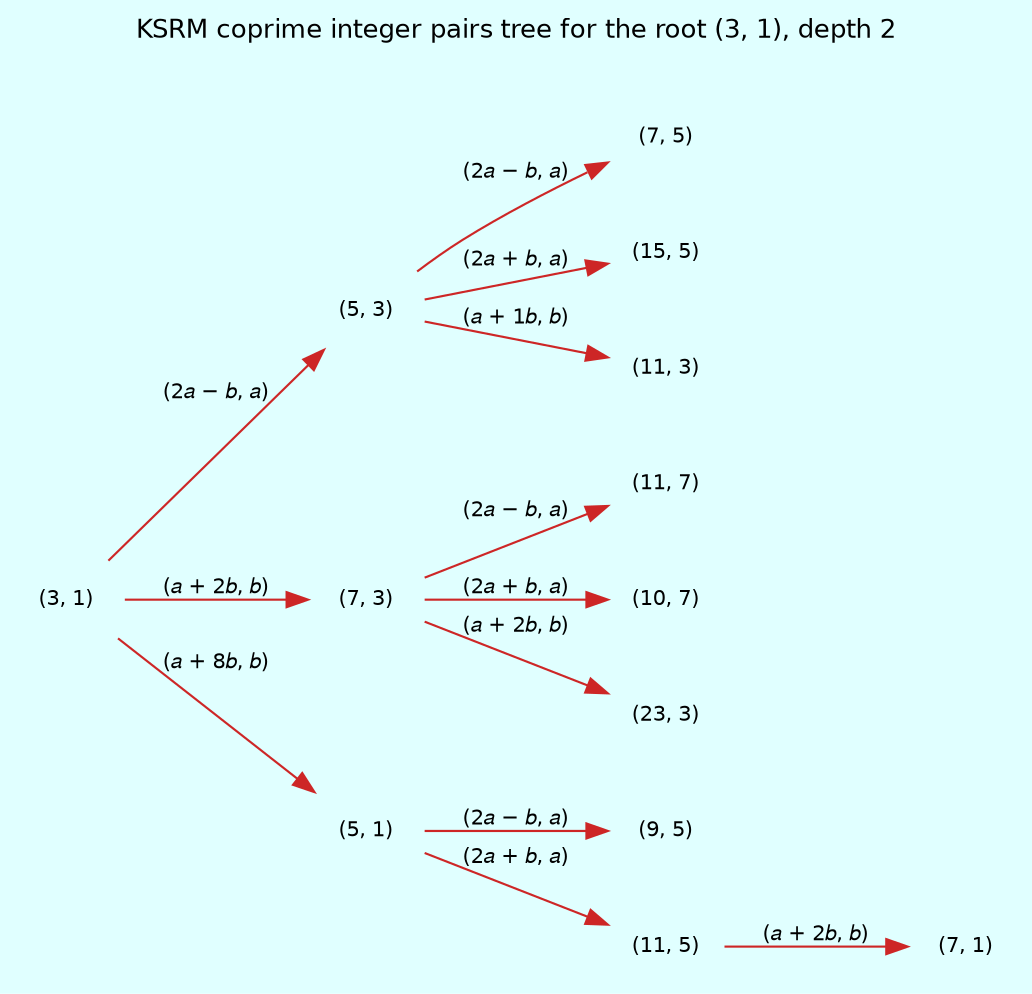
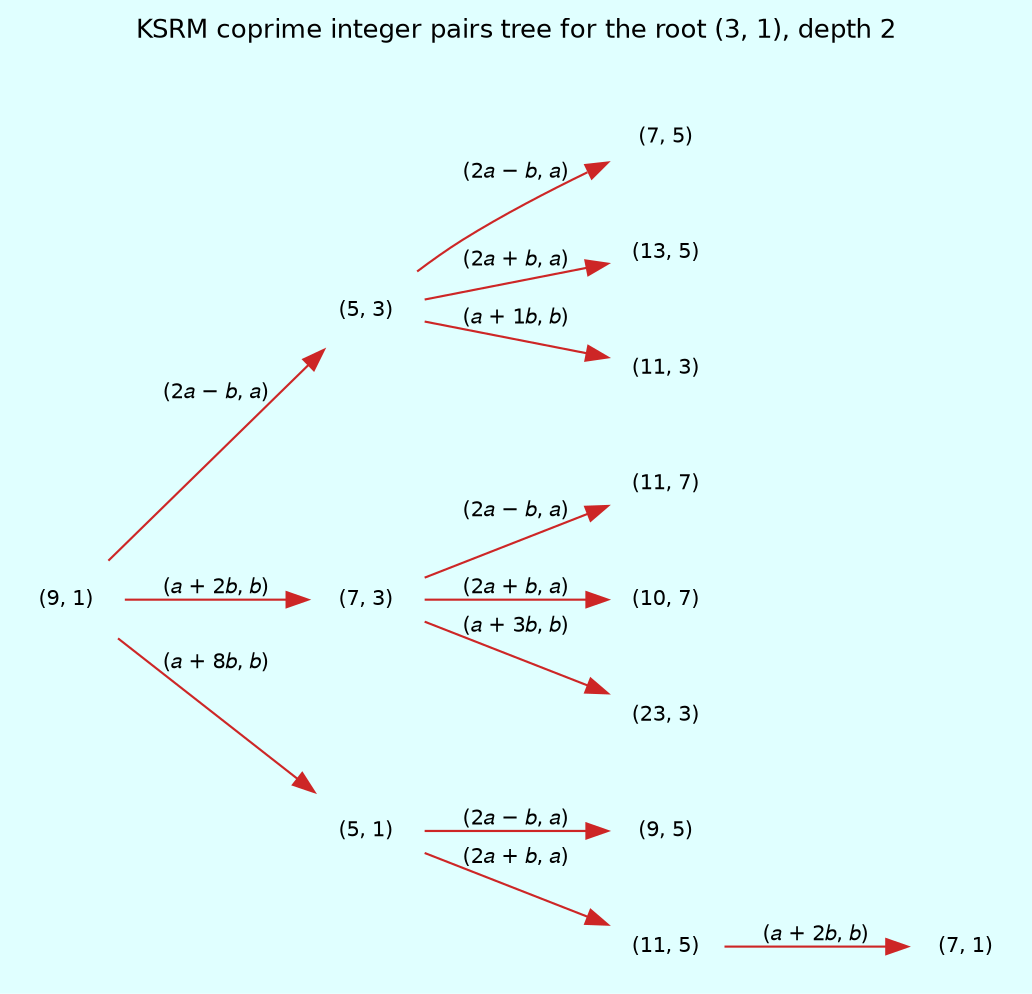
node "(15, 5)": label "(15, 5)" -> "(13, 5)"
node "(3, 1)": label "(3, 1)" -> "(9, 1)"
edge "(7, 3)" -> "(23, 3)": label "(𝑎 + 2𝑏, 𝑏)" -> "(𝑎 + 3𝑏, 𝑏)"
